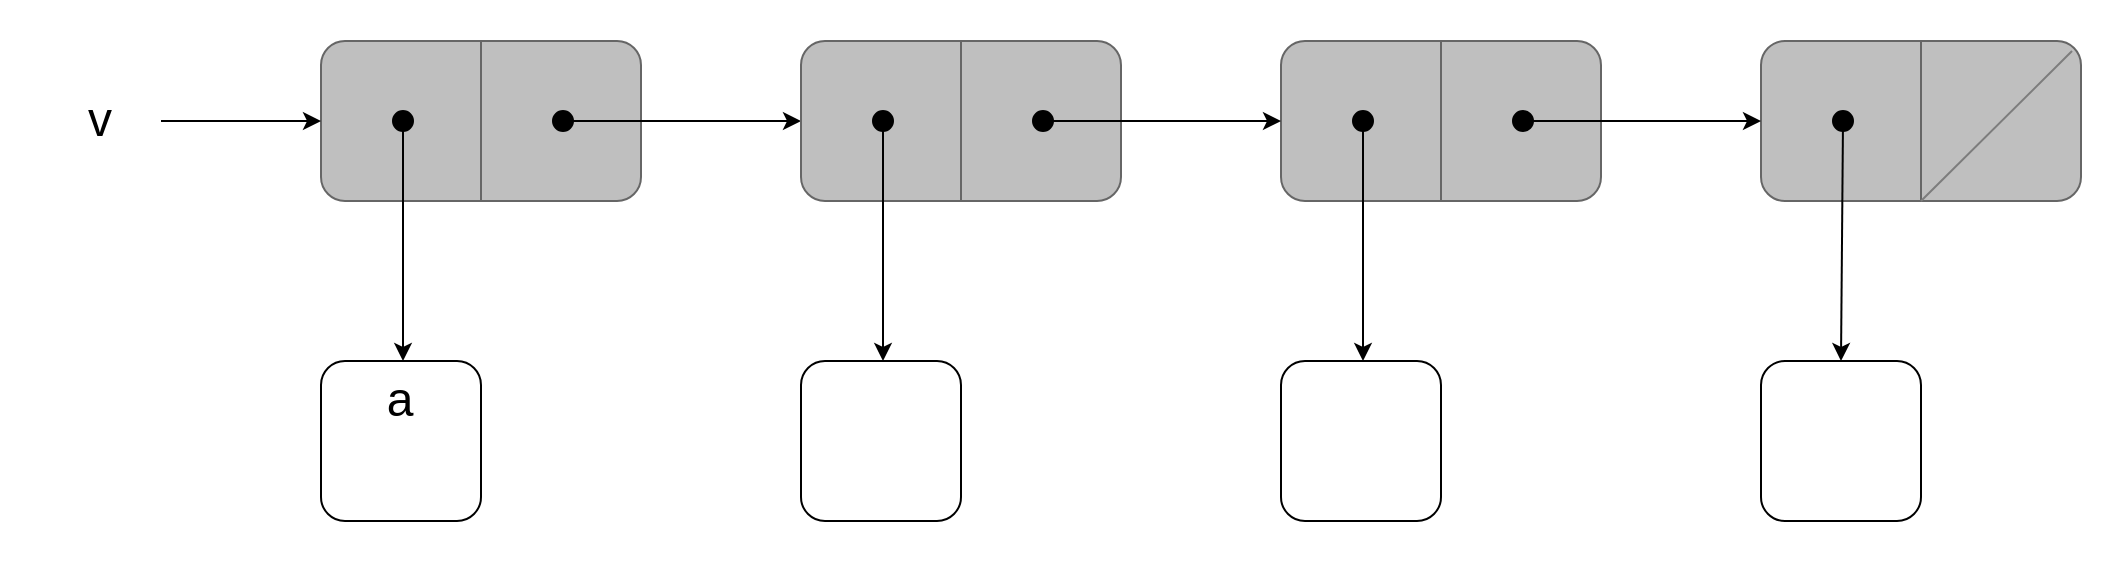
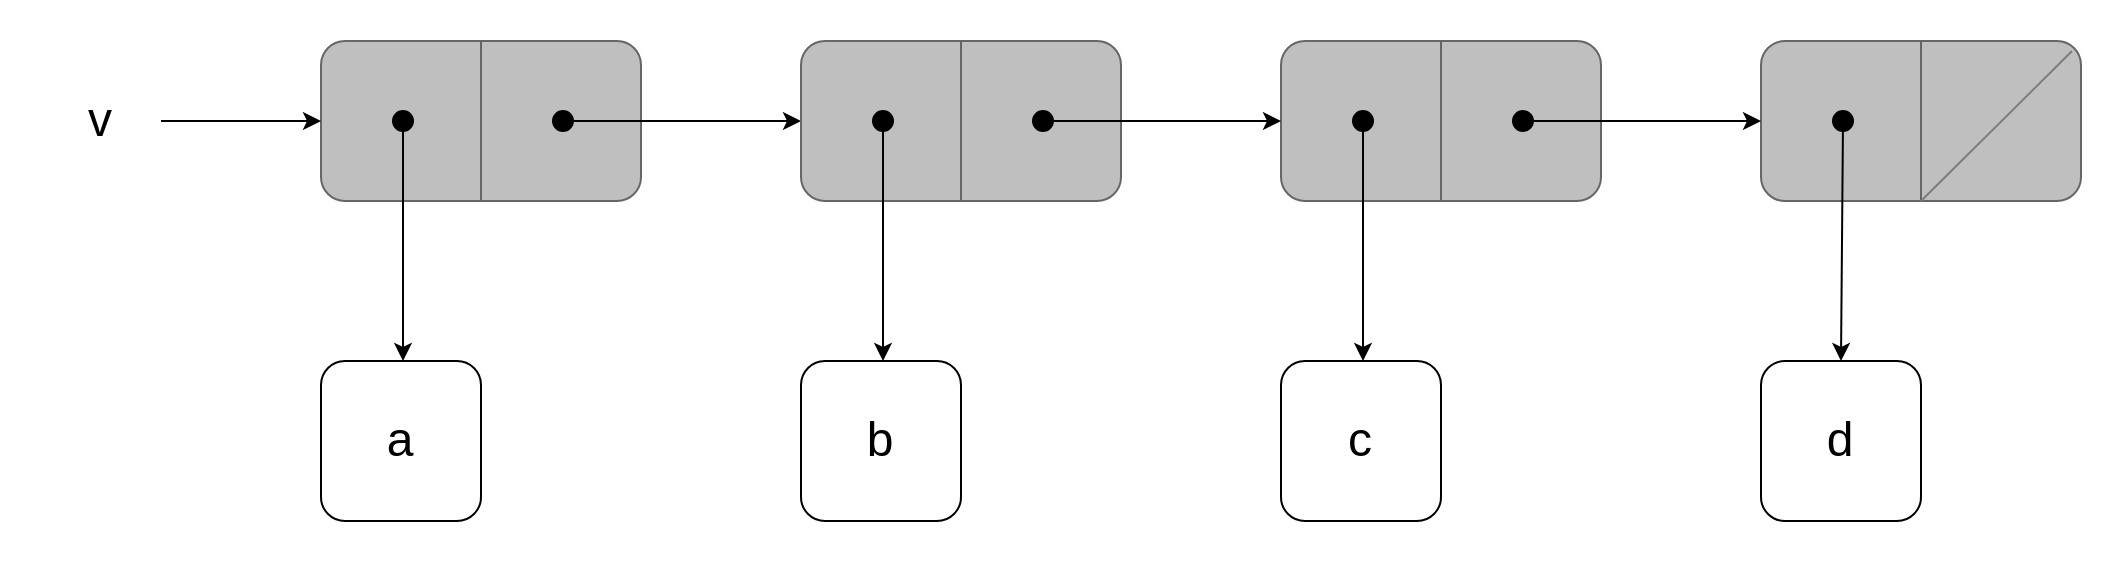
node "a": moved (401, 401) -> (401, 441)
node "b": added
node "c": added
node "d": added
